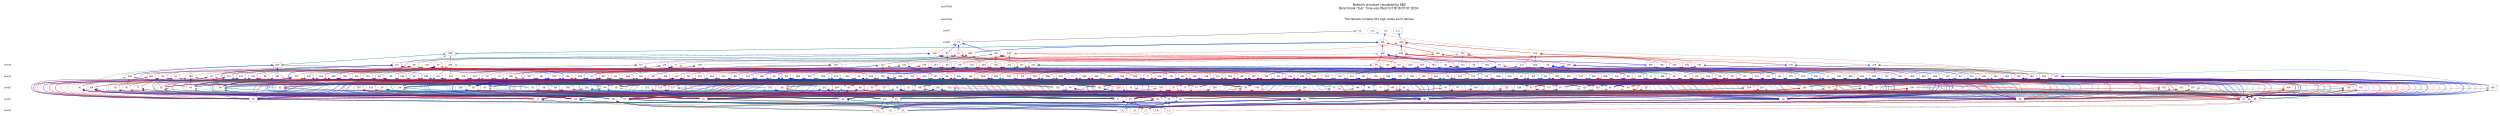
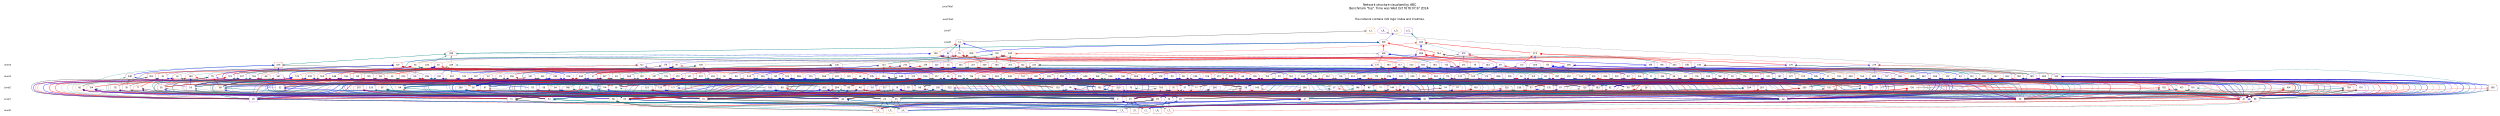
node "329": shape octagon -> note
